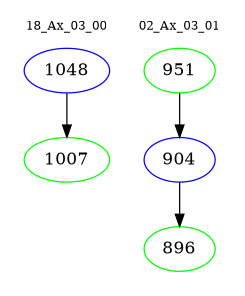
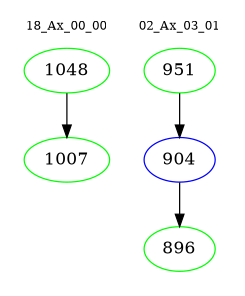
cluster "18_Ax_03_00": label "18_Ax_03_00" -> "18_Ax_00_00"
node "1048": color blue -> green
